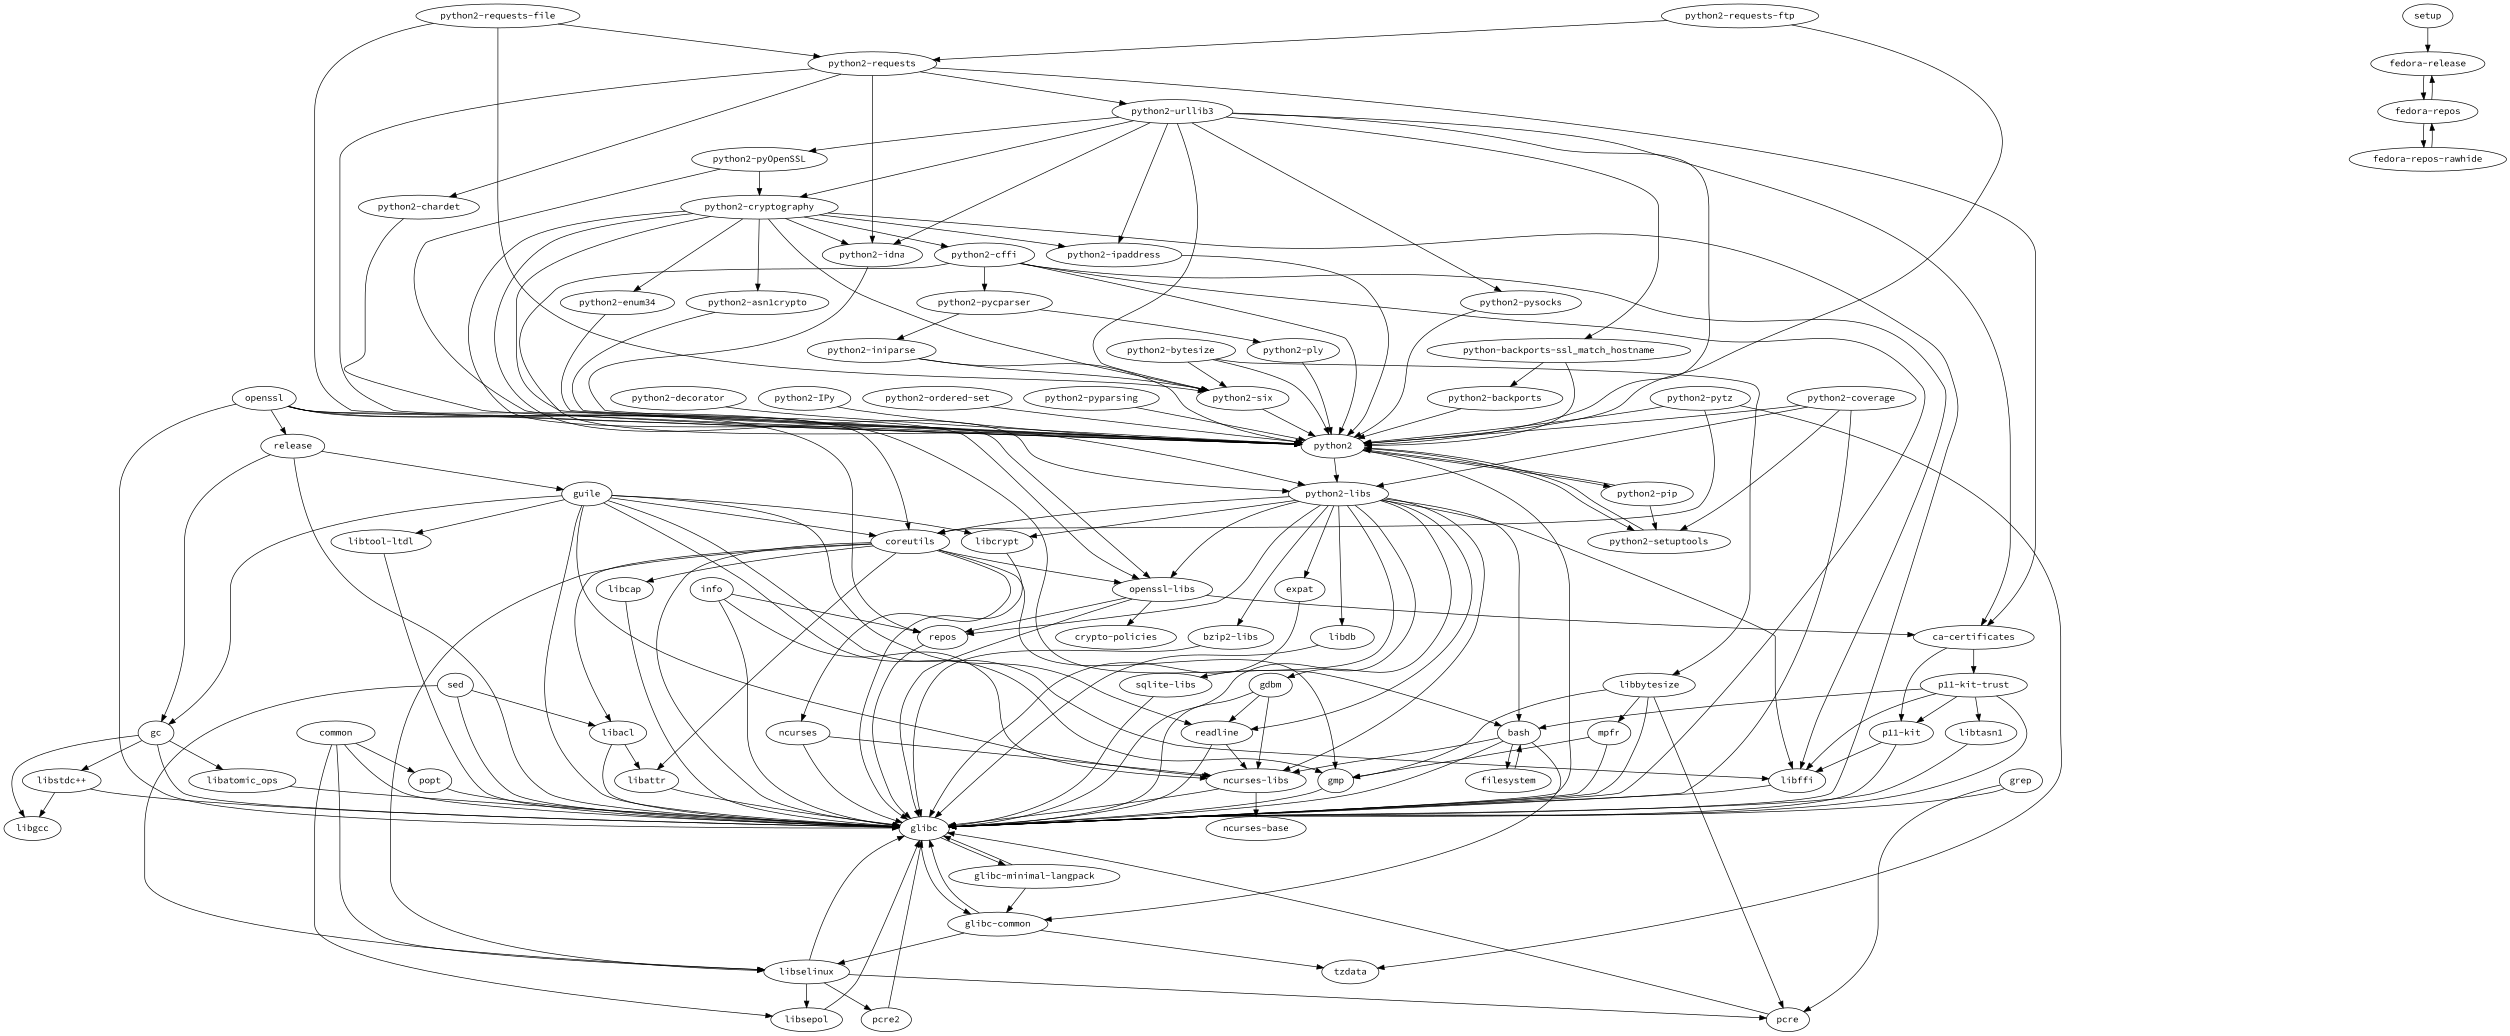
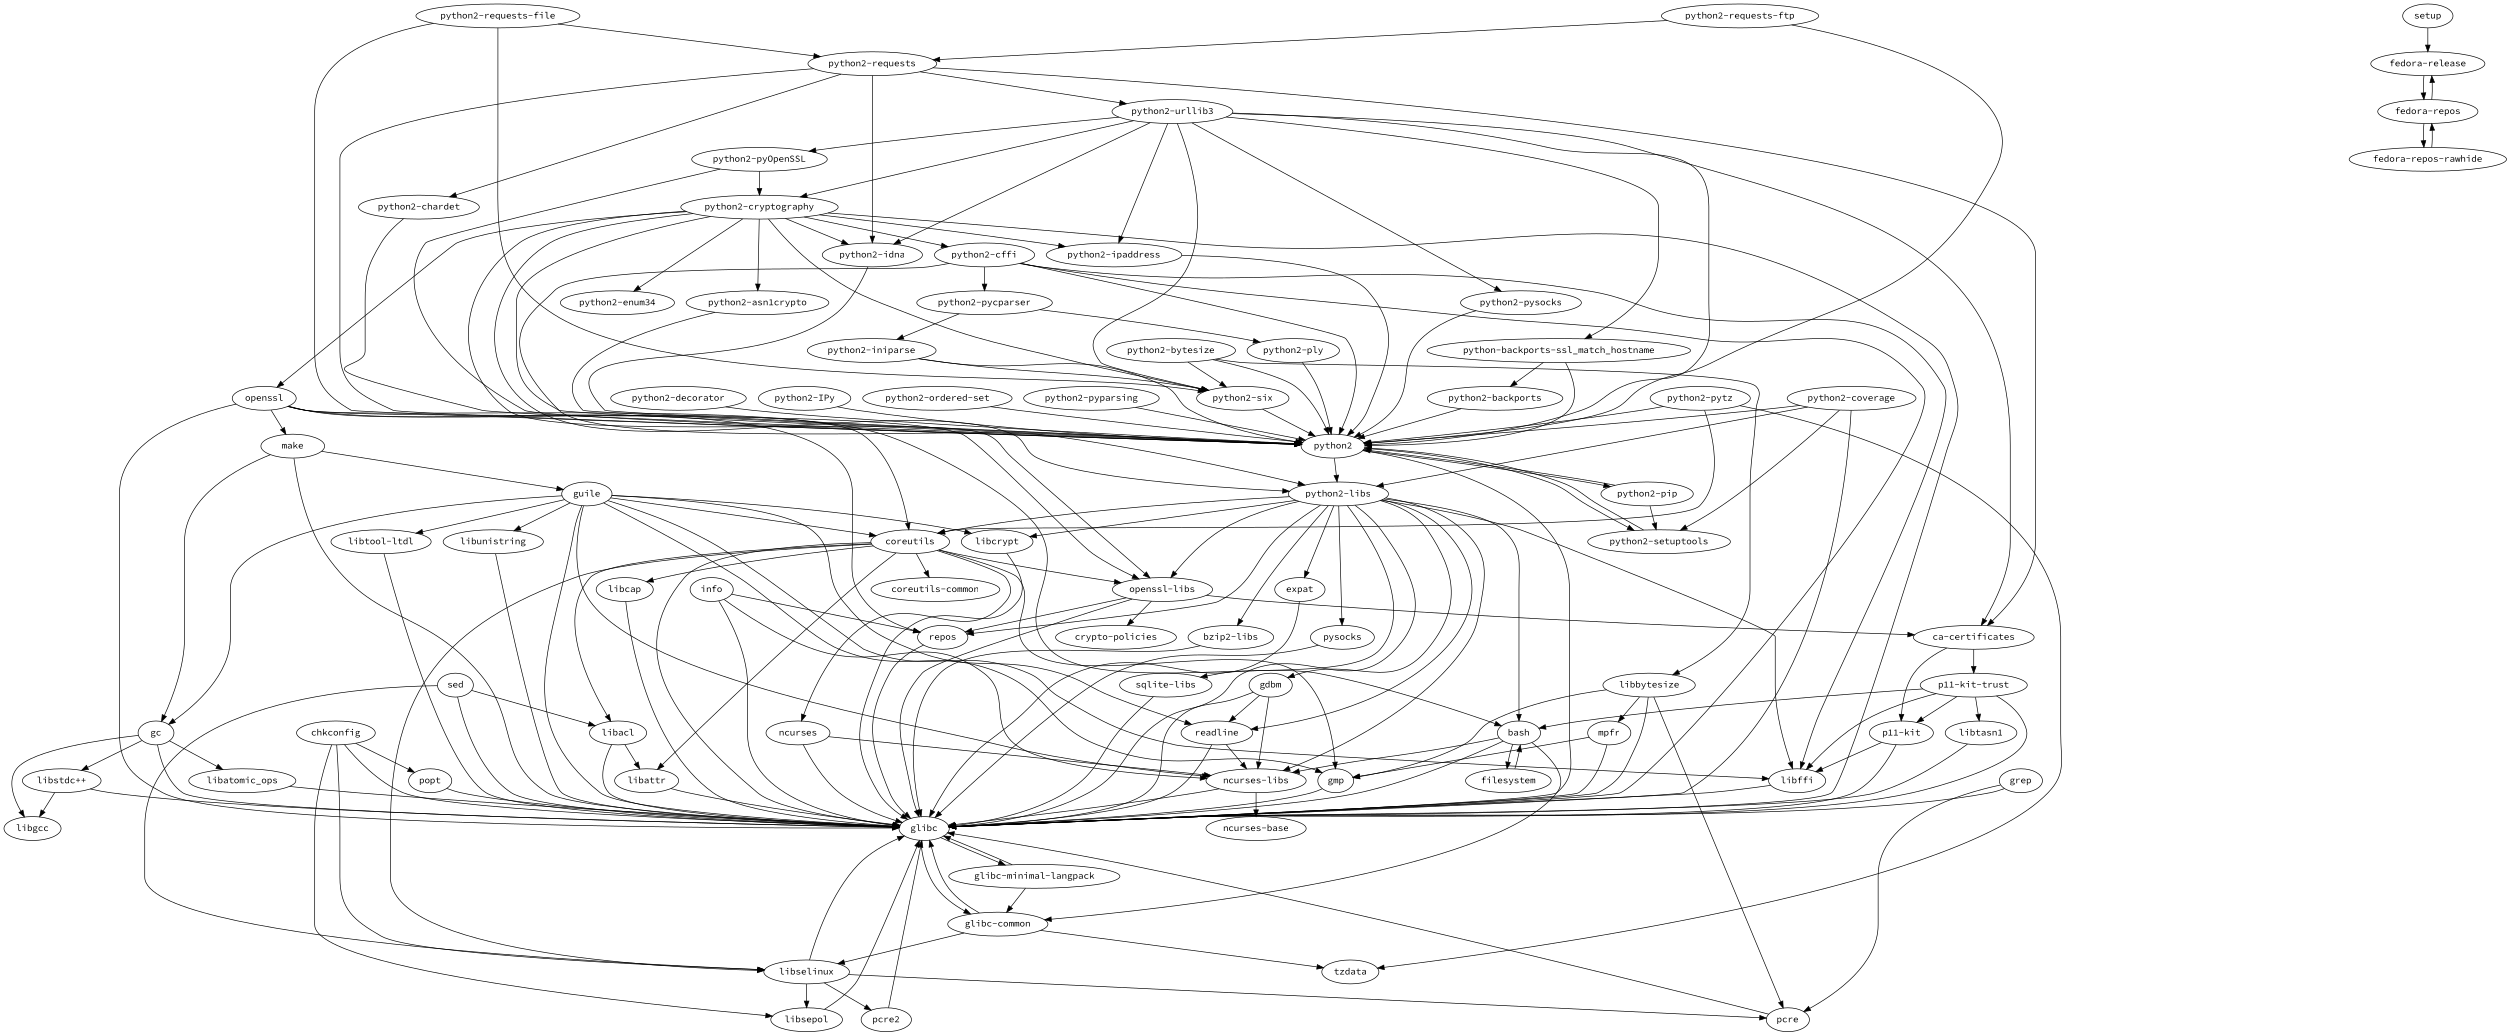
edge "python2-cryptography" -> "openssl": added
edge "python2-enum34" -> "python2": removed
node "release": label "release" -> "make"
node "libunistring": added
node "coreutils-common": added
node "libdb": label "libdb" -> "pysocks"
node "common": label "common" -> "chkconfig"
